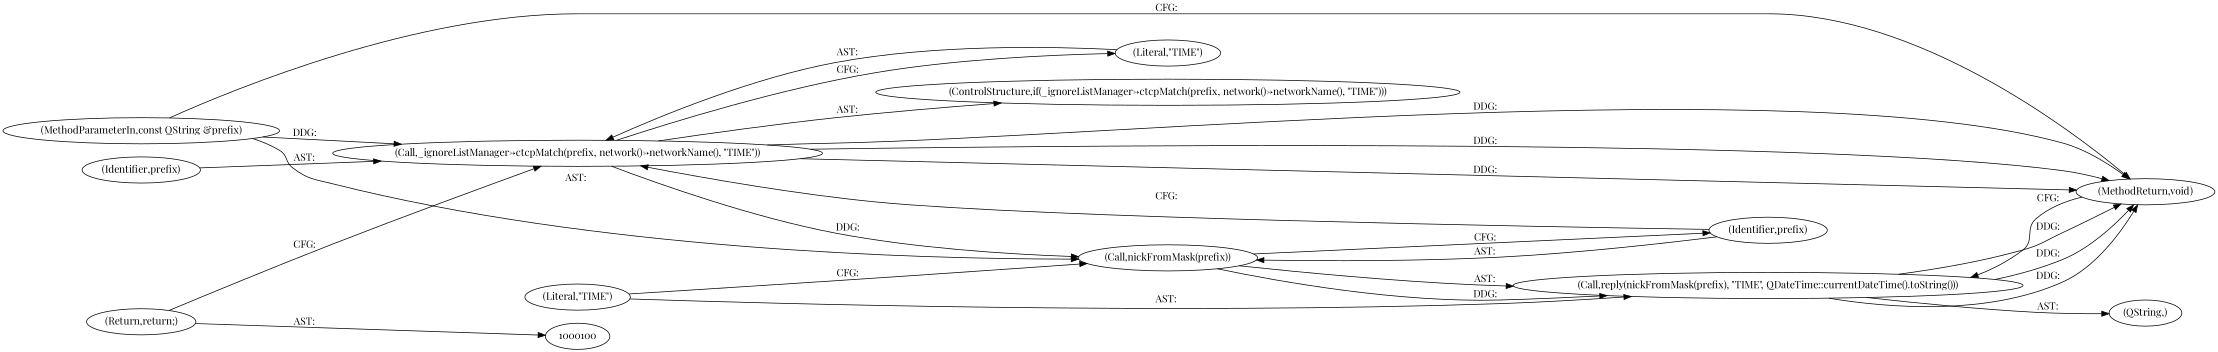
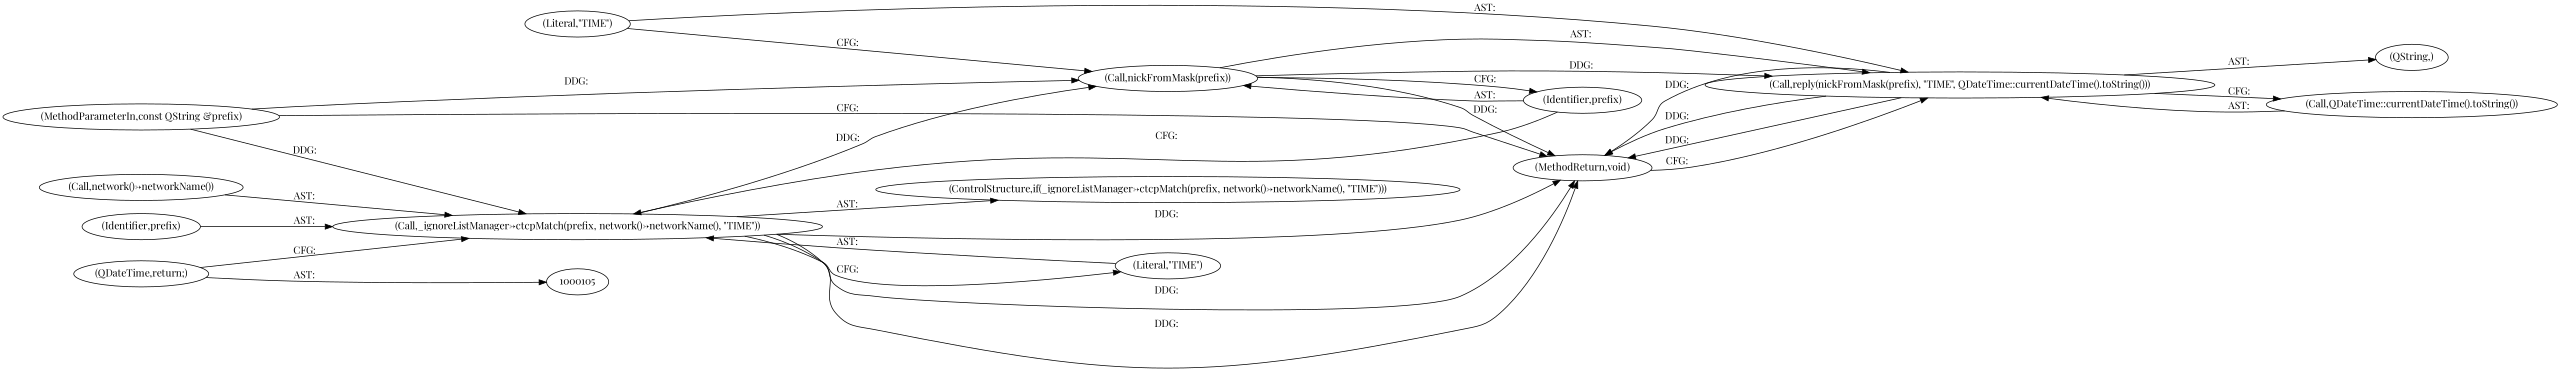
edge "(Call,nickFromMask(prefix))" -> "(MethodReturn,void)": added, label "DDG:"
node "(Call,QDateTime::currentDateTime().toString())": added
edge "(MethodParameterIn,const QString &prefix)" -> "(Call,nickFromMask(prefix))": label "AST: " -> "DDG: "
node "(Call,network()->networkName())": added
node "(Return,return;)": label "(Return,return;)" -> "(QDateTime,return;)"
node "1000100": label "1000100" -> "1000105"
